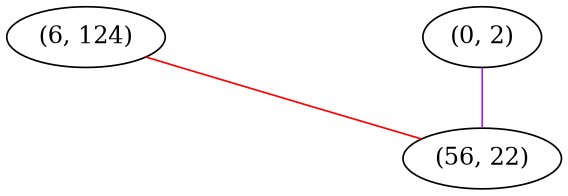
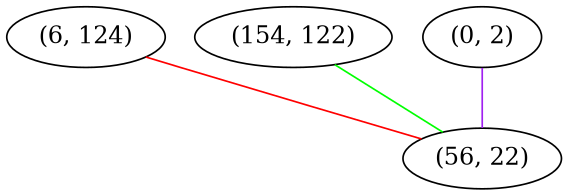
node "(154, 122)": added
